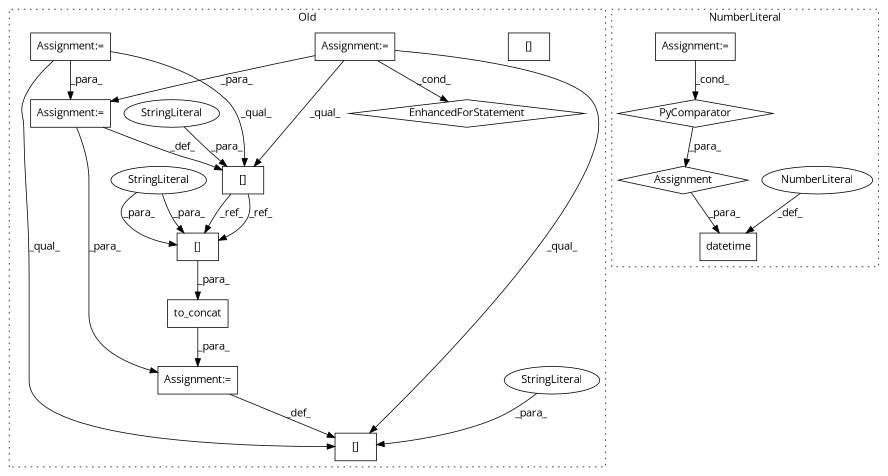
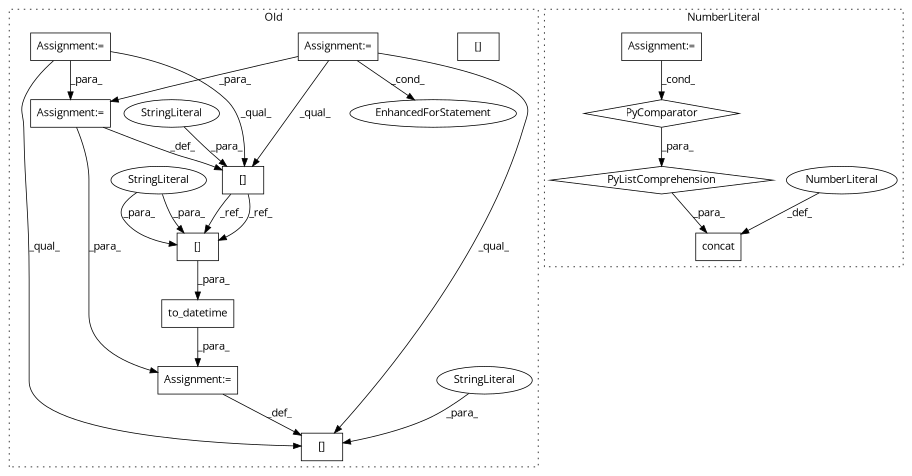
node "EnhancedForStatement": shape diamond -> ellipse
node "Assignment": label "Assignment" -> "PyListComprehension"
node "datetime": label "datetime" -> "concat"
node "to_concat": label "to_concat" -> "to_datetime"
